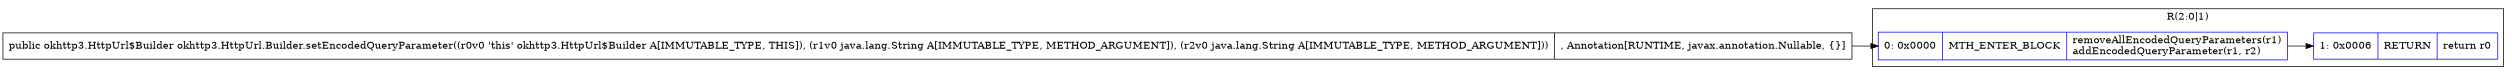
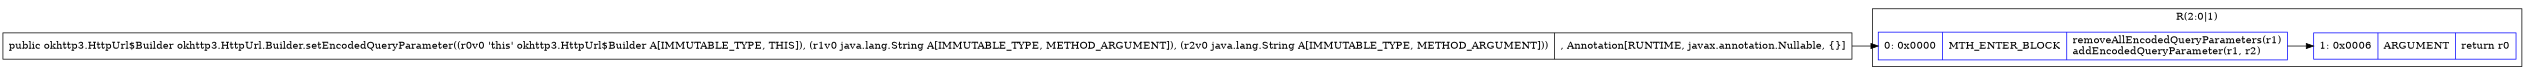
node "1: 0x0006": text "RETURN" -> "ARGUMENT"
